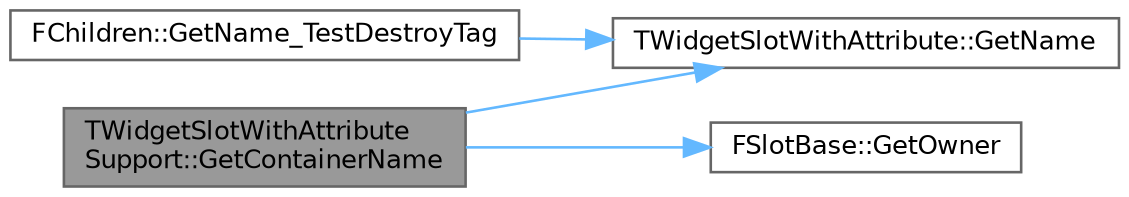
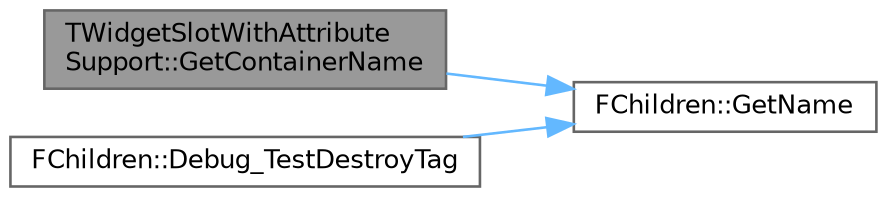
node "FChildren::GetName_TestDestroyTag": label "FChildren::GetName_TestDestroyTag" -> "FChildren::Debug_TestDestroyTag"
node "TWidgetSlotWithAttribute::GetName": label "TWidgetSlotWithAttribute::GetName" -> "FChildren::GetName"
node "FSlotBase::GetOwner": removed
